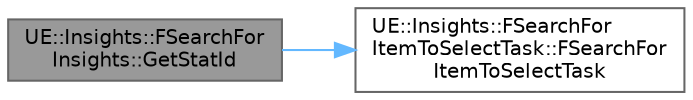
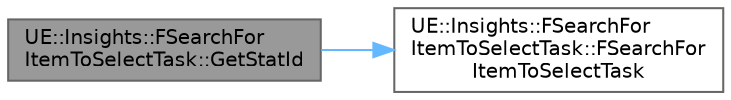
node "UE::Insights::FSearchFor Insights::GetStatId": label "UE::Insights::FSearchFor Insights::GetStatId" -> "UE::Insights::FSearchFor ItemToSelectTask::GetStatId"
